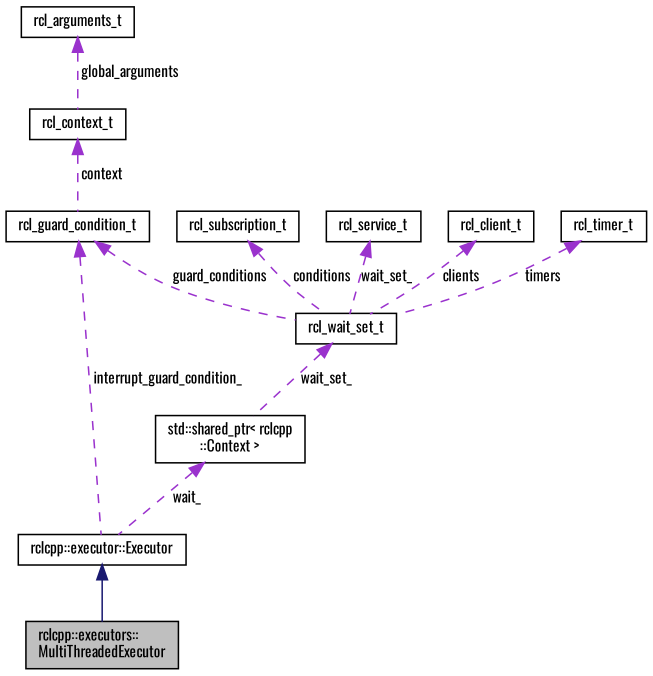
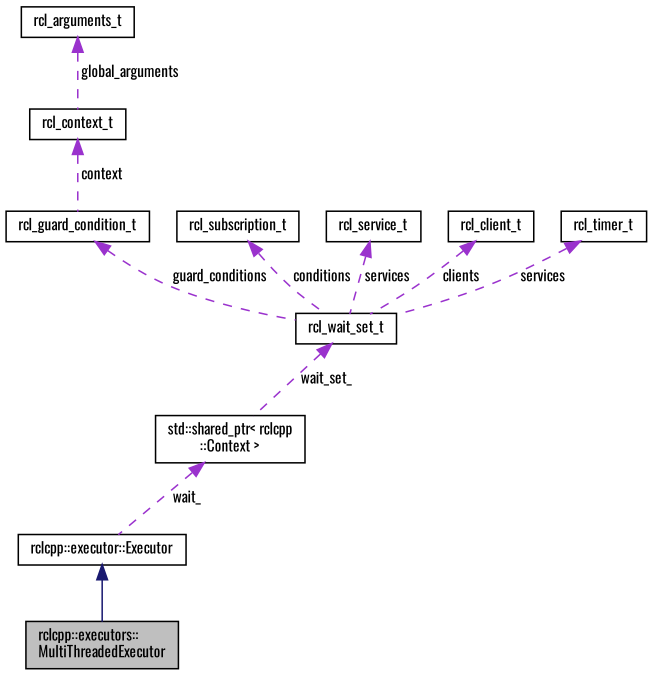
edge "rcl_wait_set_t" -> "rcl_service_t": label " wait_set_" -> " services"
edge "rcl_wait_set_t" -> "rcl_timer_t": label " timers" -> " services"
edge "rclcpp::executor::Executor" -> "rcl_guard_condition_t": removed, label "interrupt_guard_condition_"
